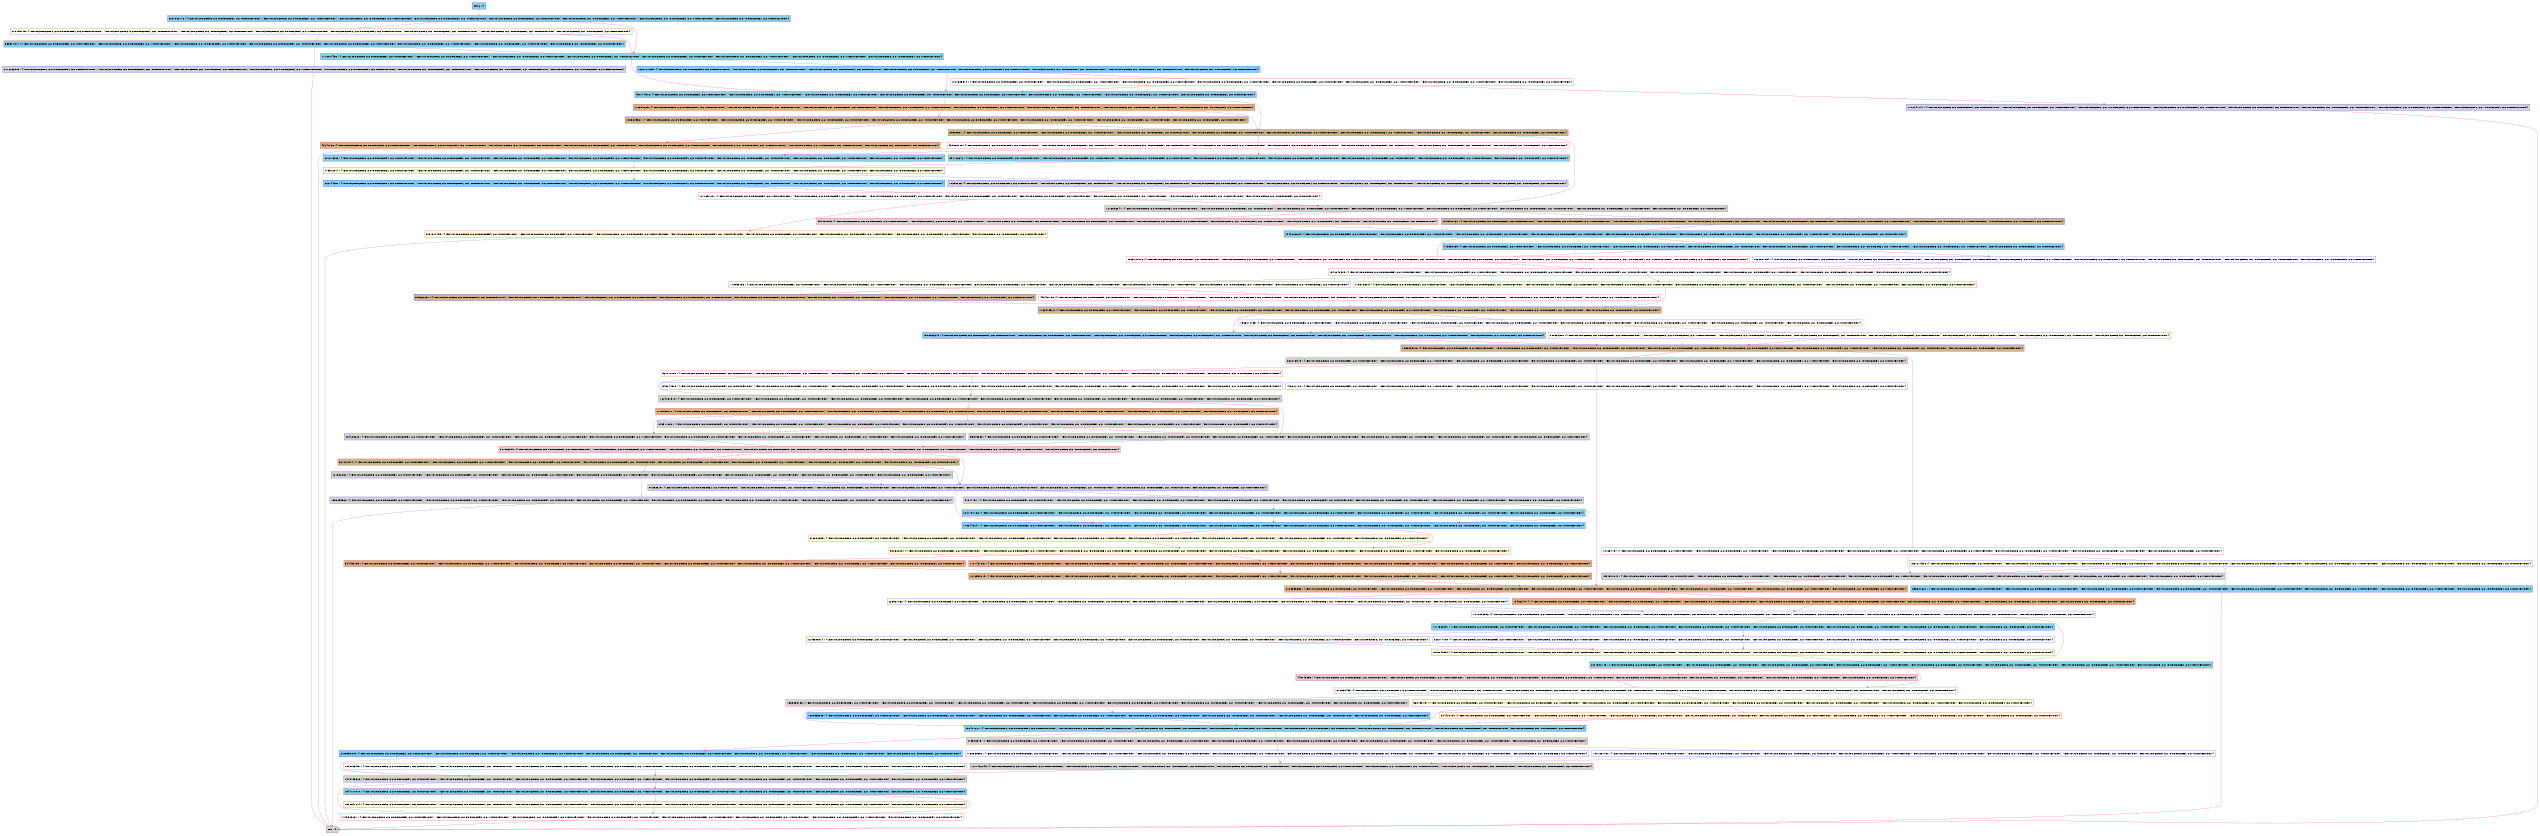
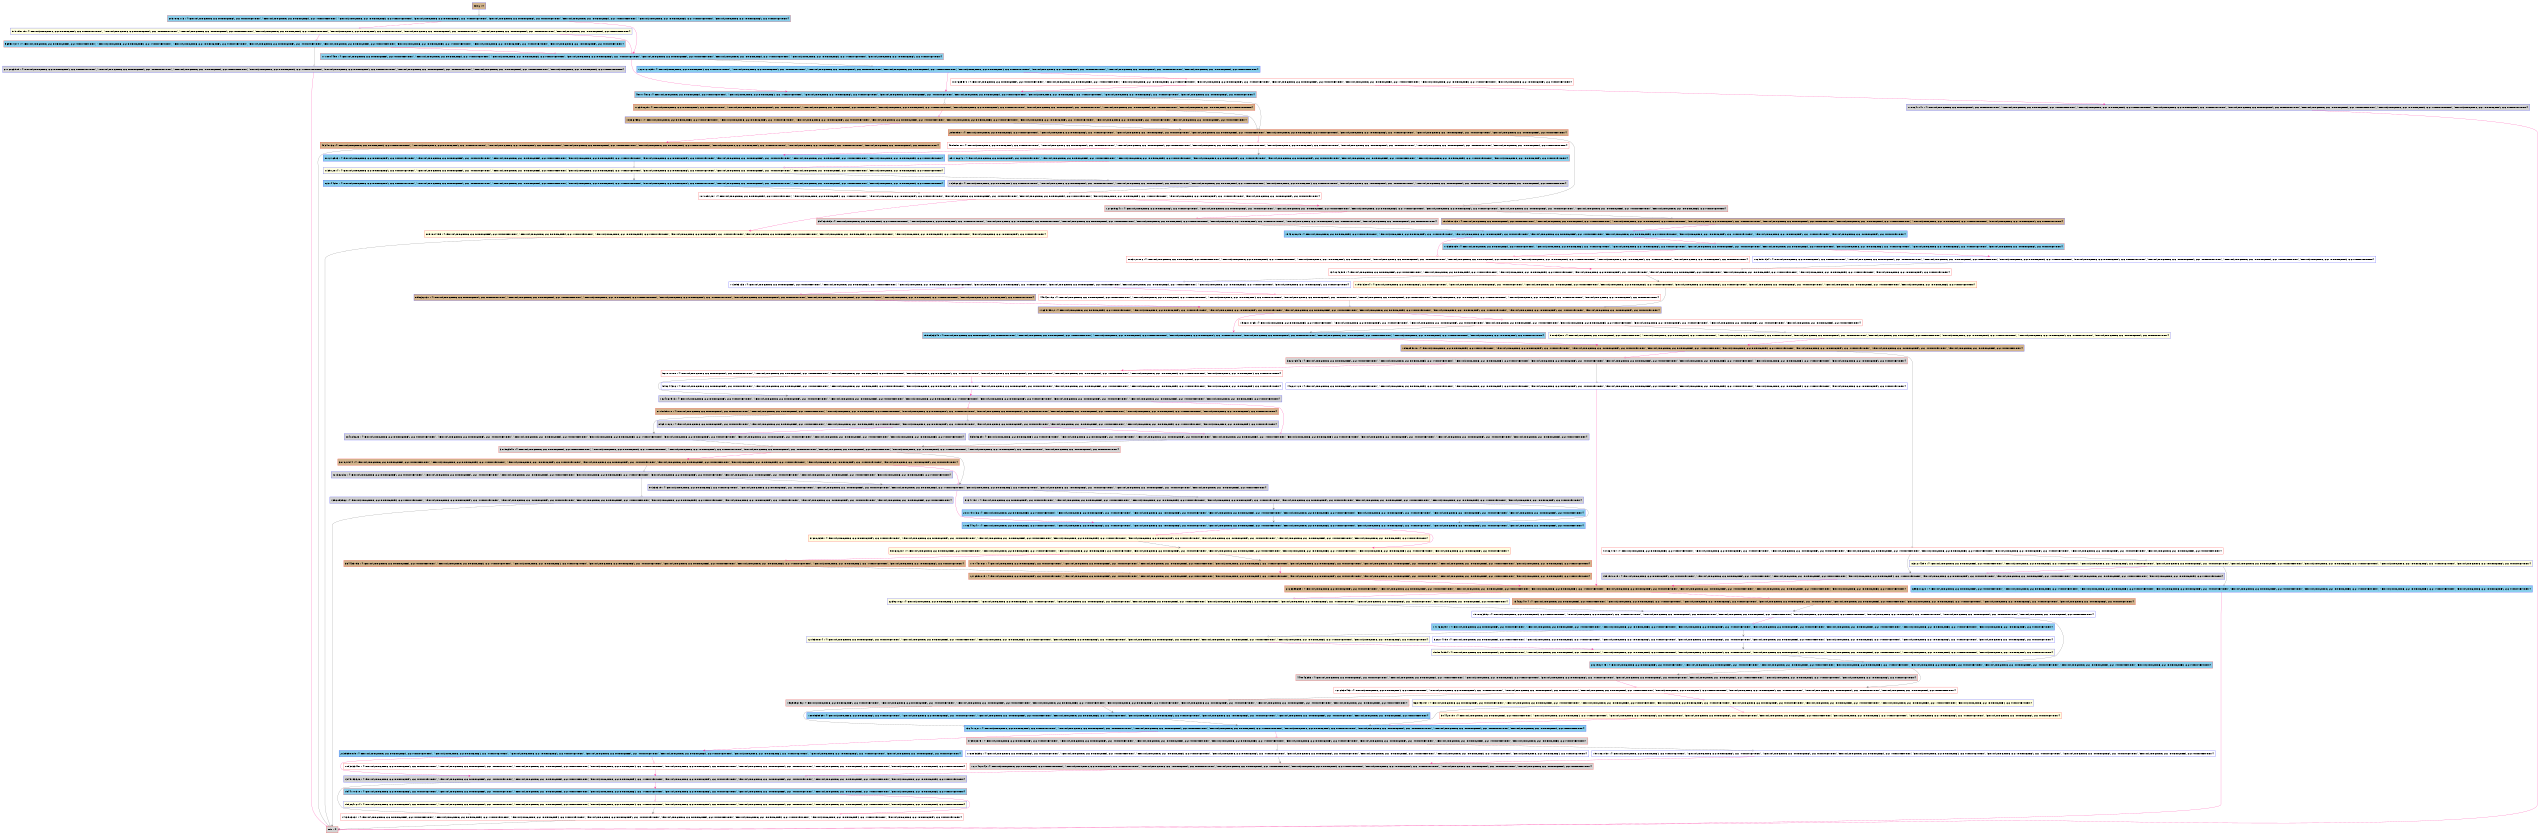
node "entry - []": fillcolor skyblue -> tan
